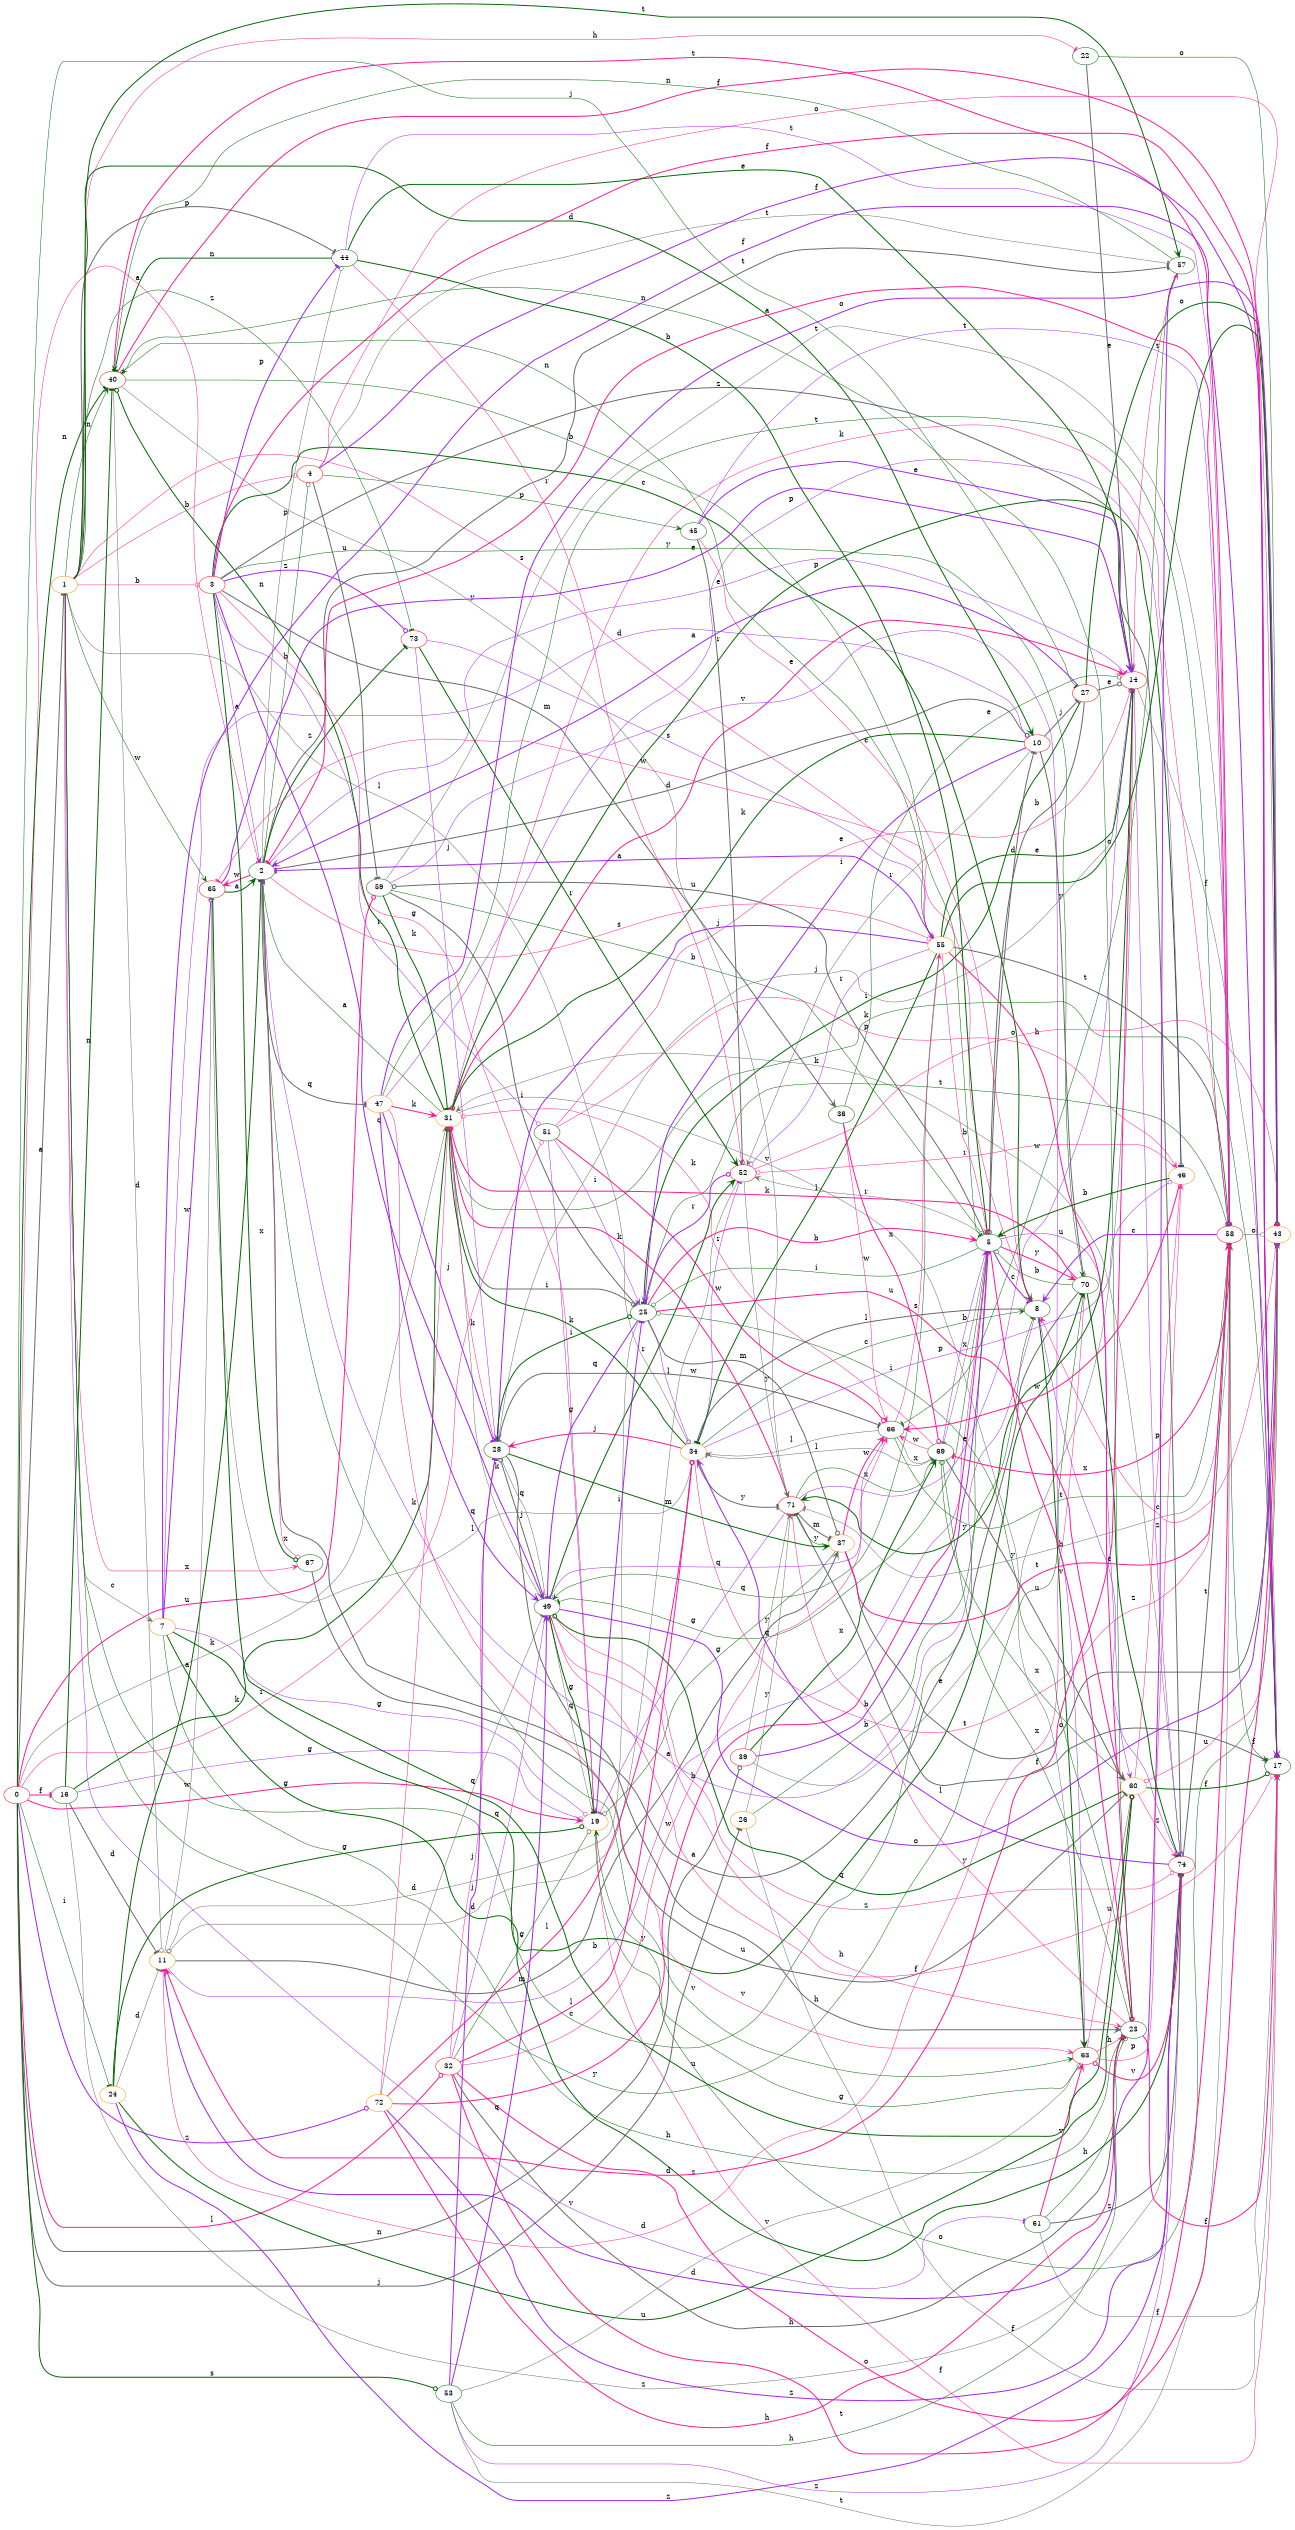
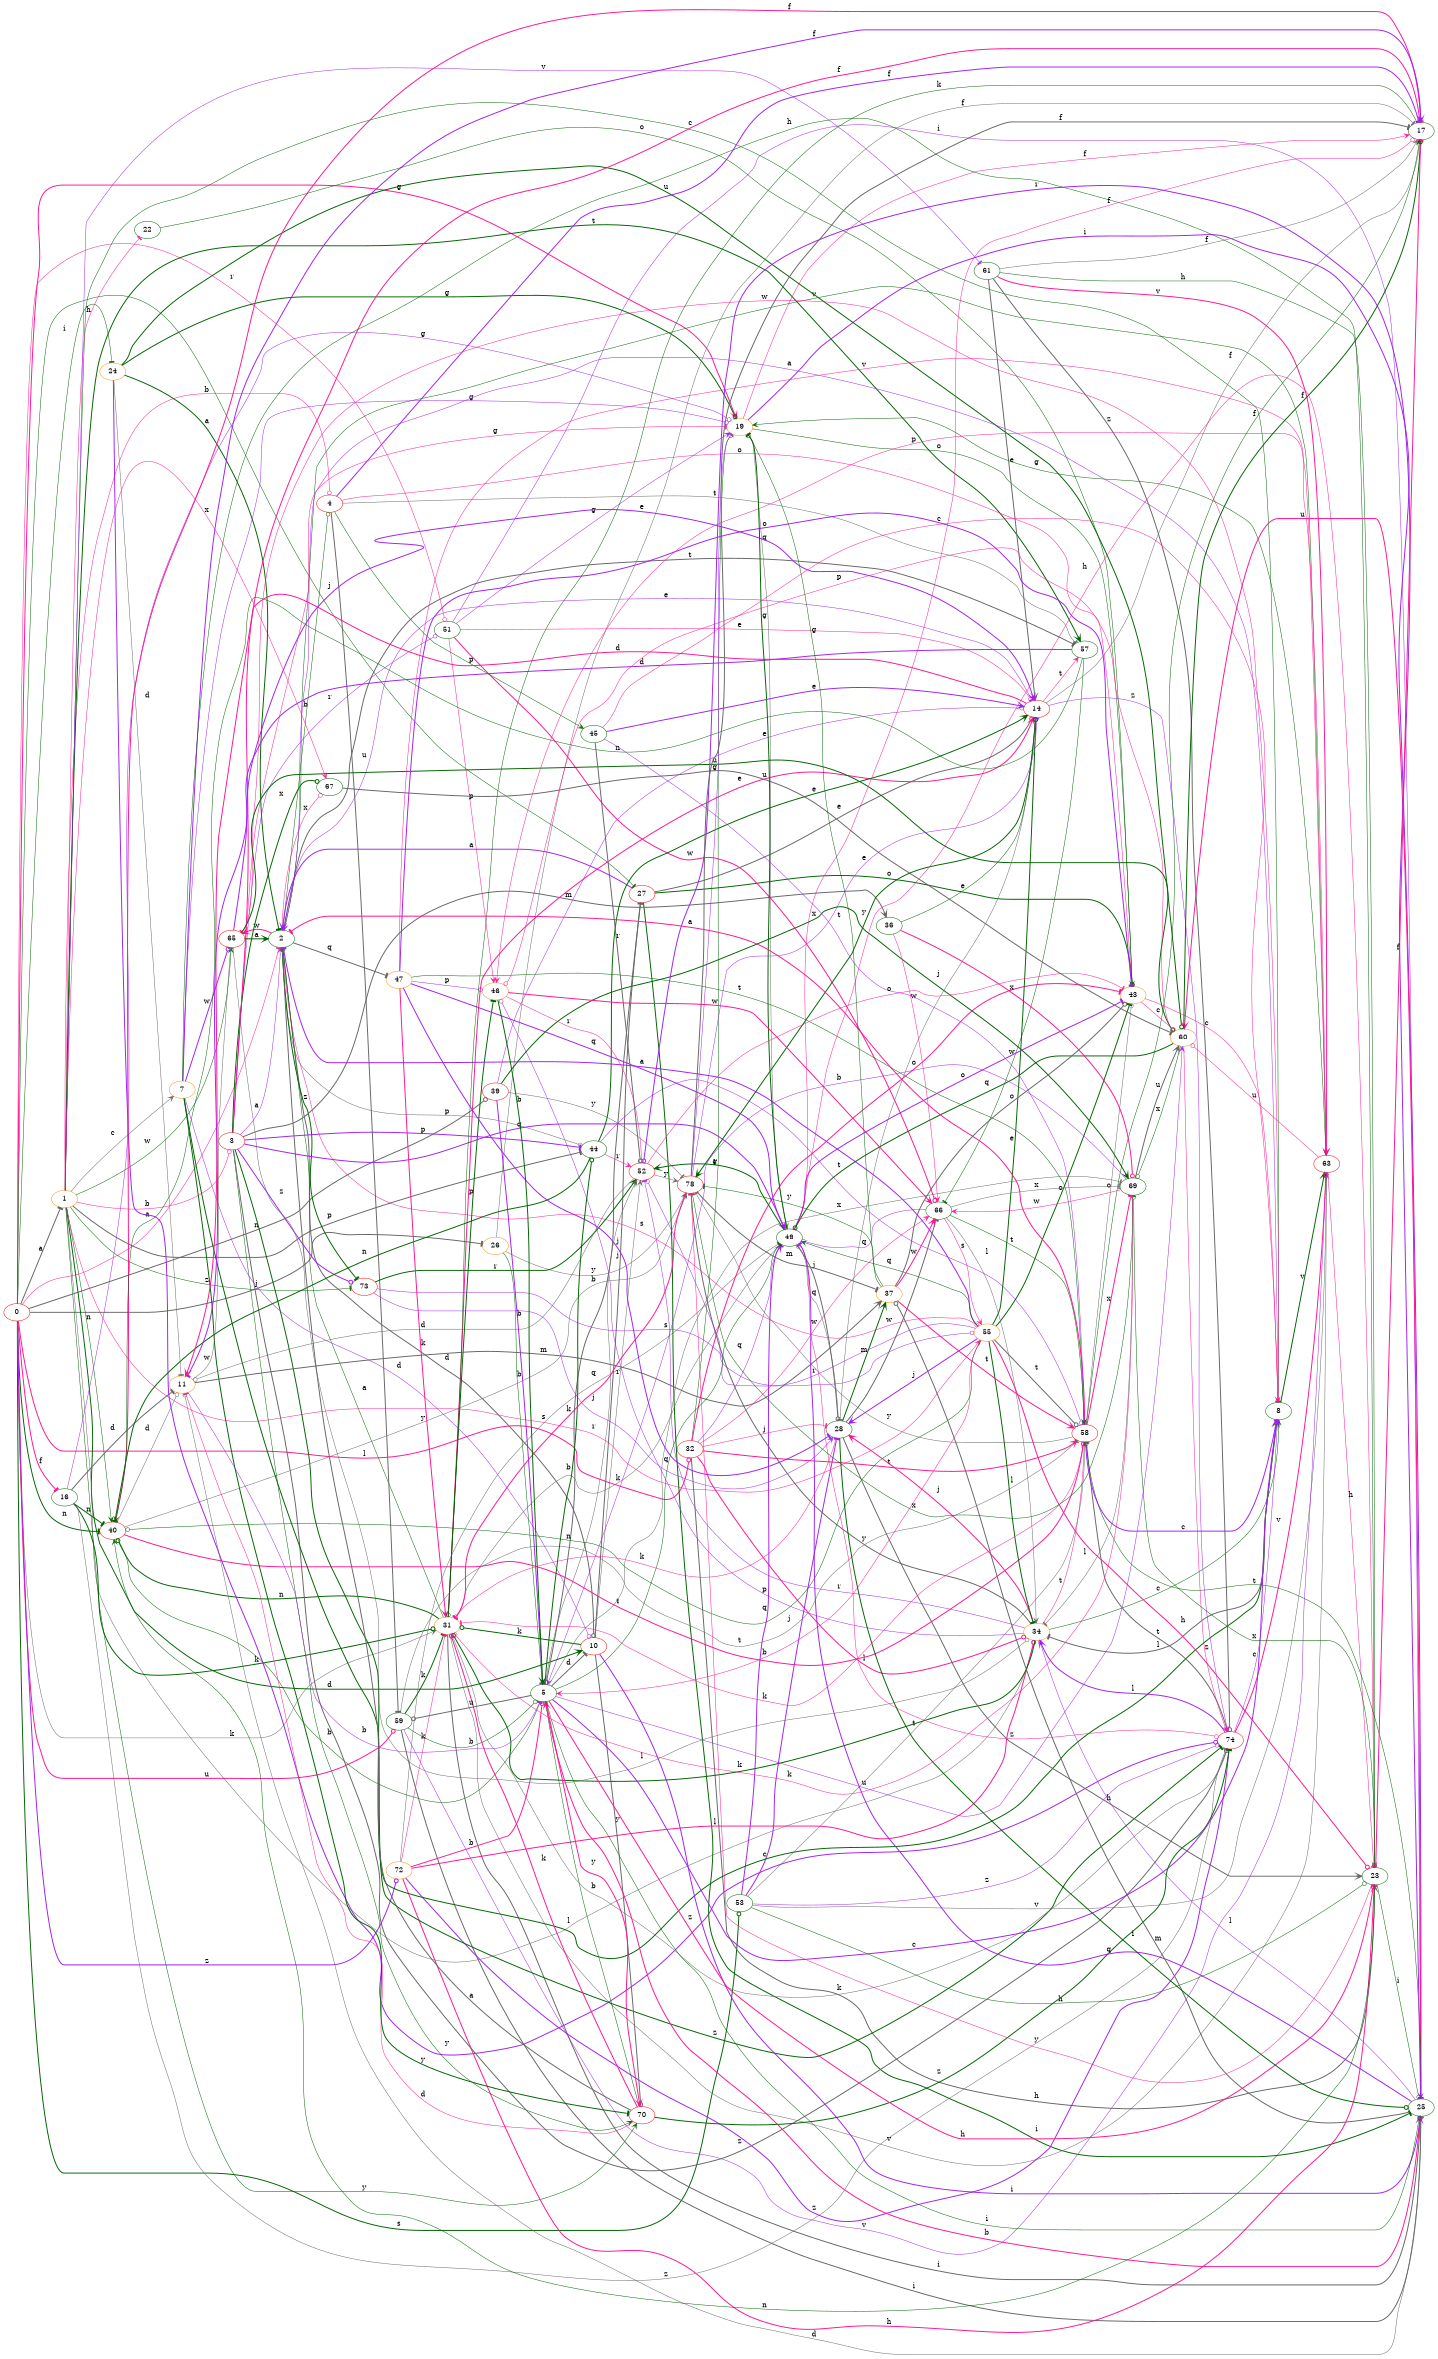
edge "22" -> "14": now "61" -> "14"
edge "44" -> "5": reversed
node "70": color darkgreen -> red
edge "39" -> "14": color gray40 -> purple
edge "31" -> "28": reversed
node "71": label "71" -> "78"
edge "43" -> "60": label "u" -> "c"
